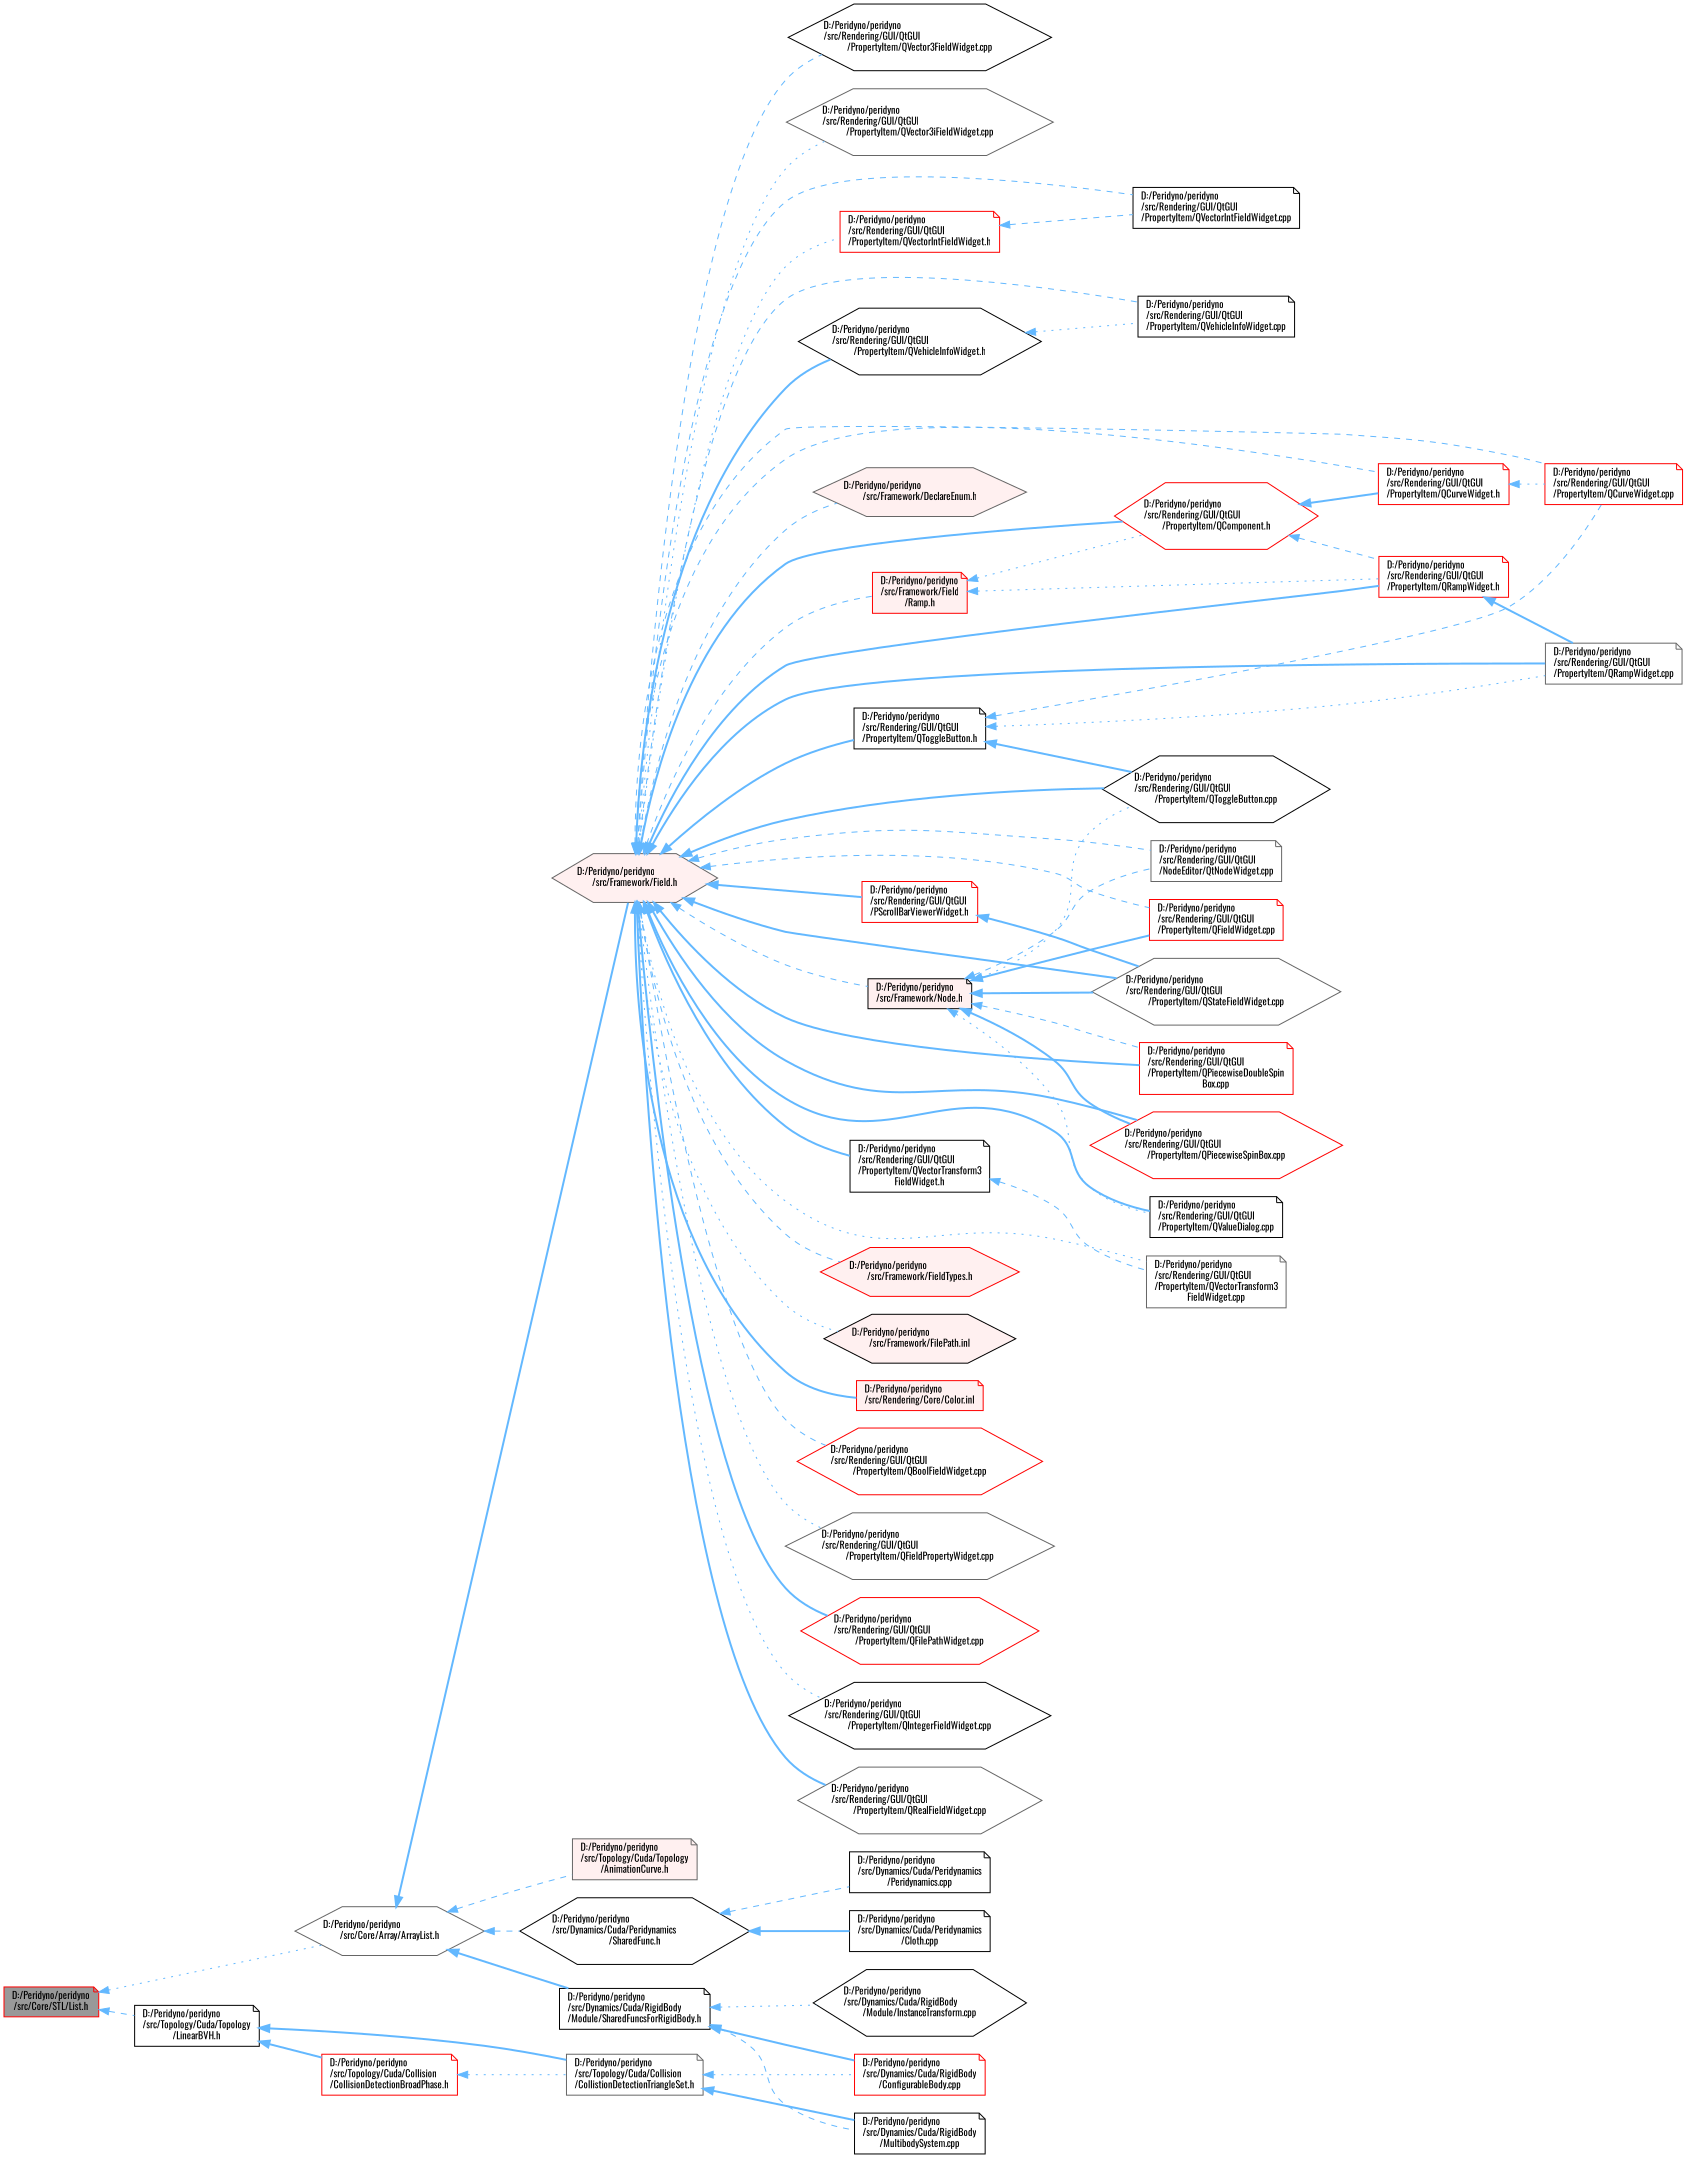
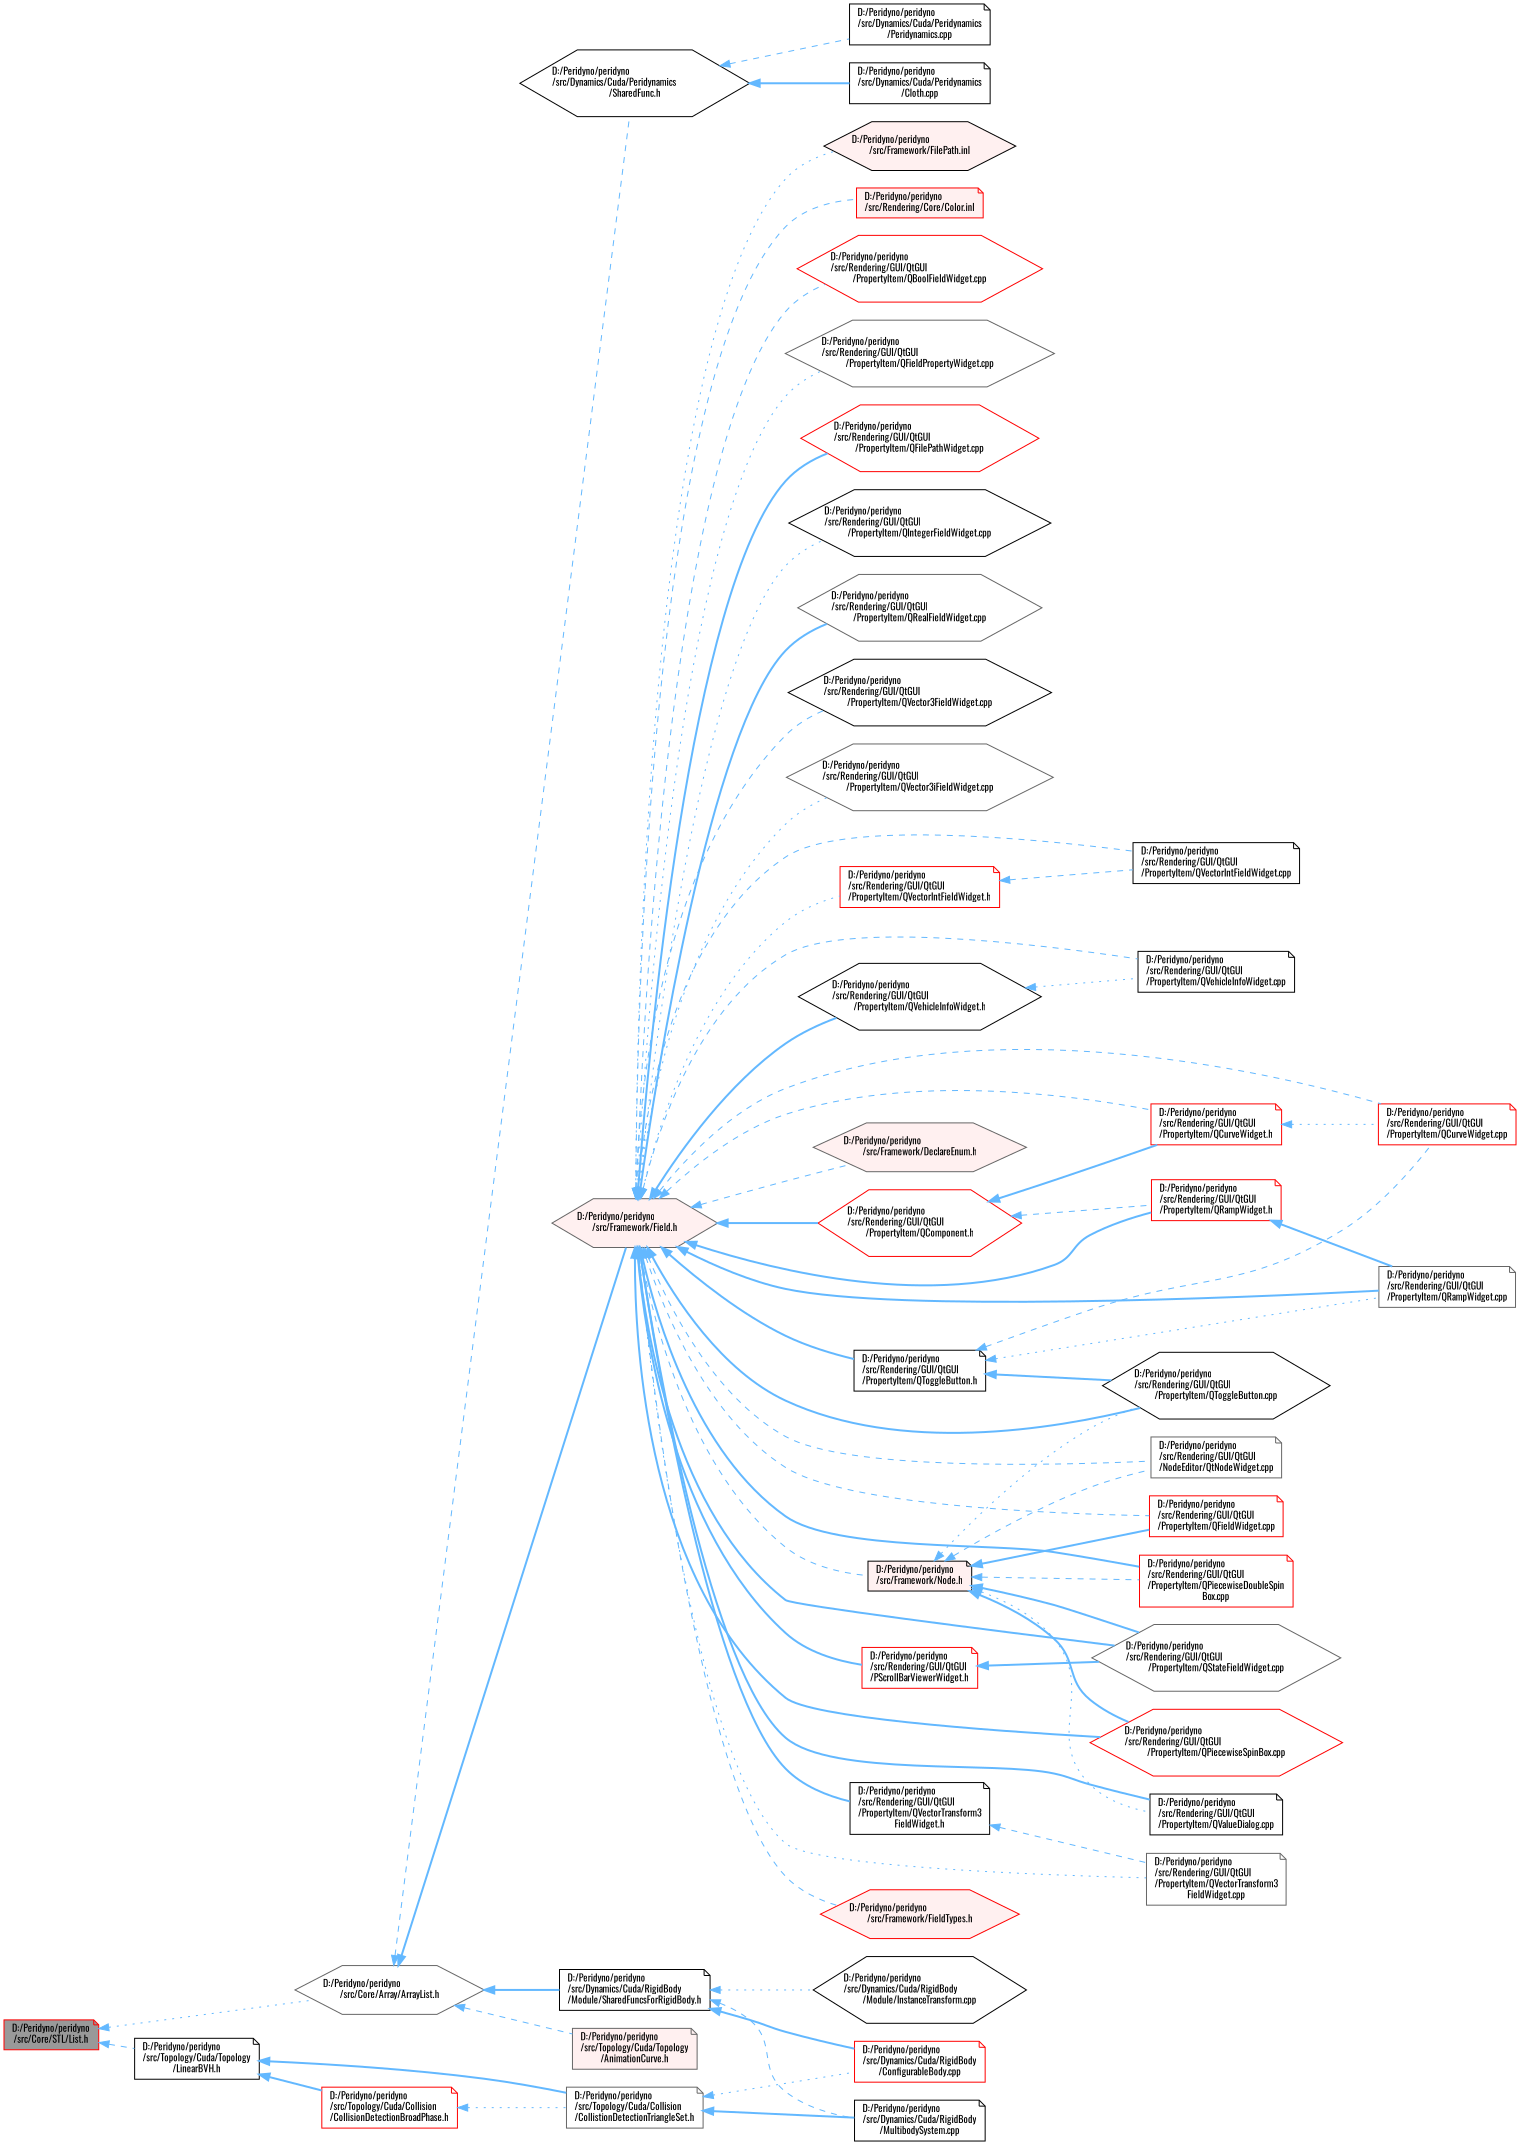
node "D:/Peridyno/peridyno /src/Framework/Field /Ramp.h": removed
edge "D:/Peridyno/peridyno /src/Rendering/Core/Color.inl" -> "D:/Peridyno/peridyno /src/Framework/Field.h": style bold -> dashed
